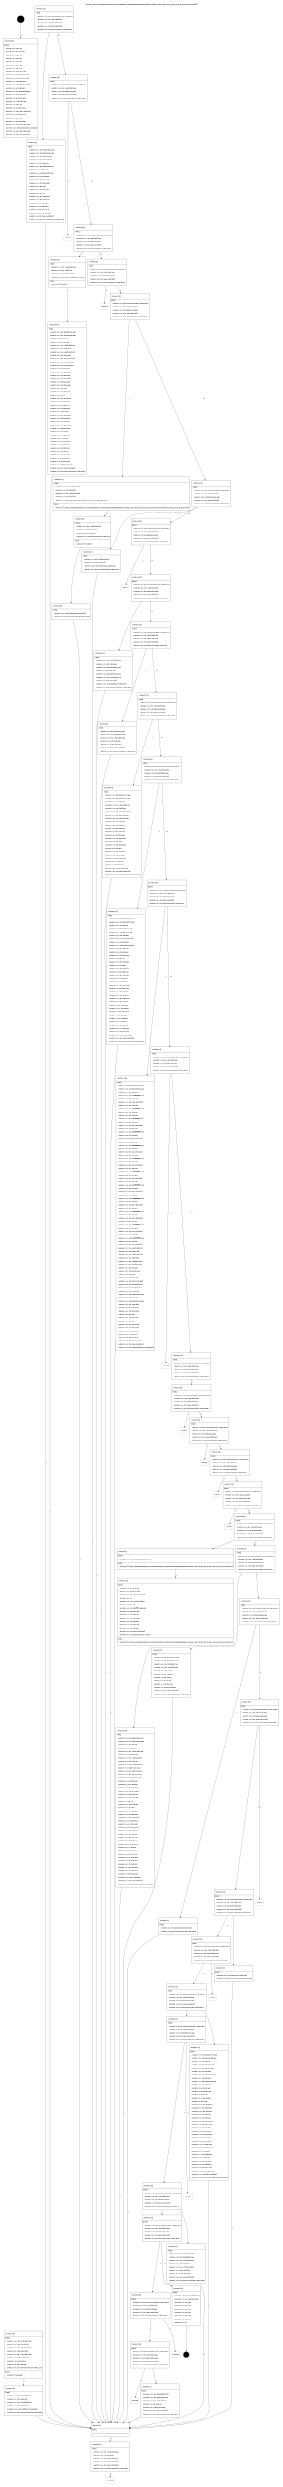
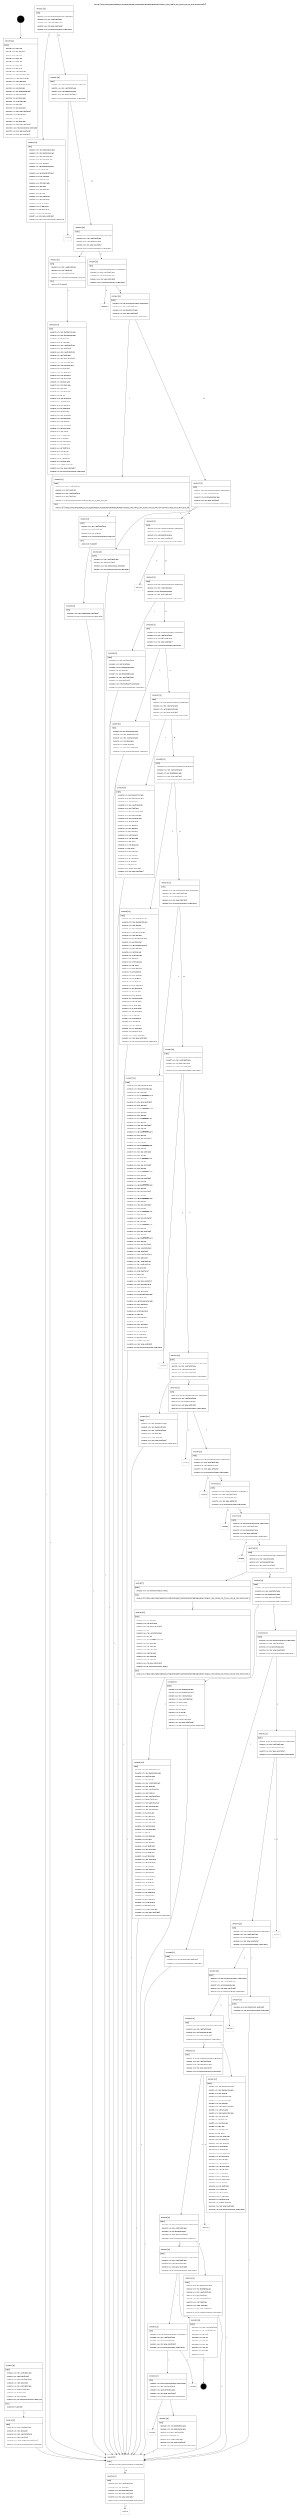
node "0x401bc3 [30]": added
